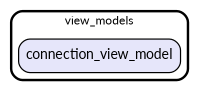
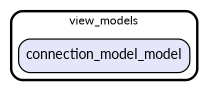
node "connection_view_model": label "connection_view_model" -> "connection_model_model"
